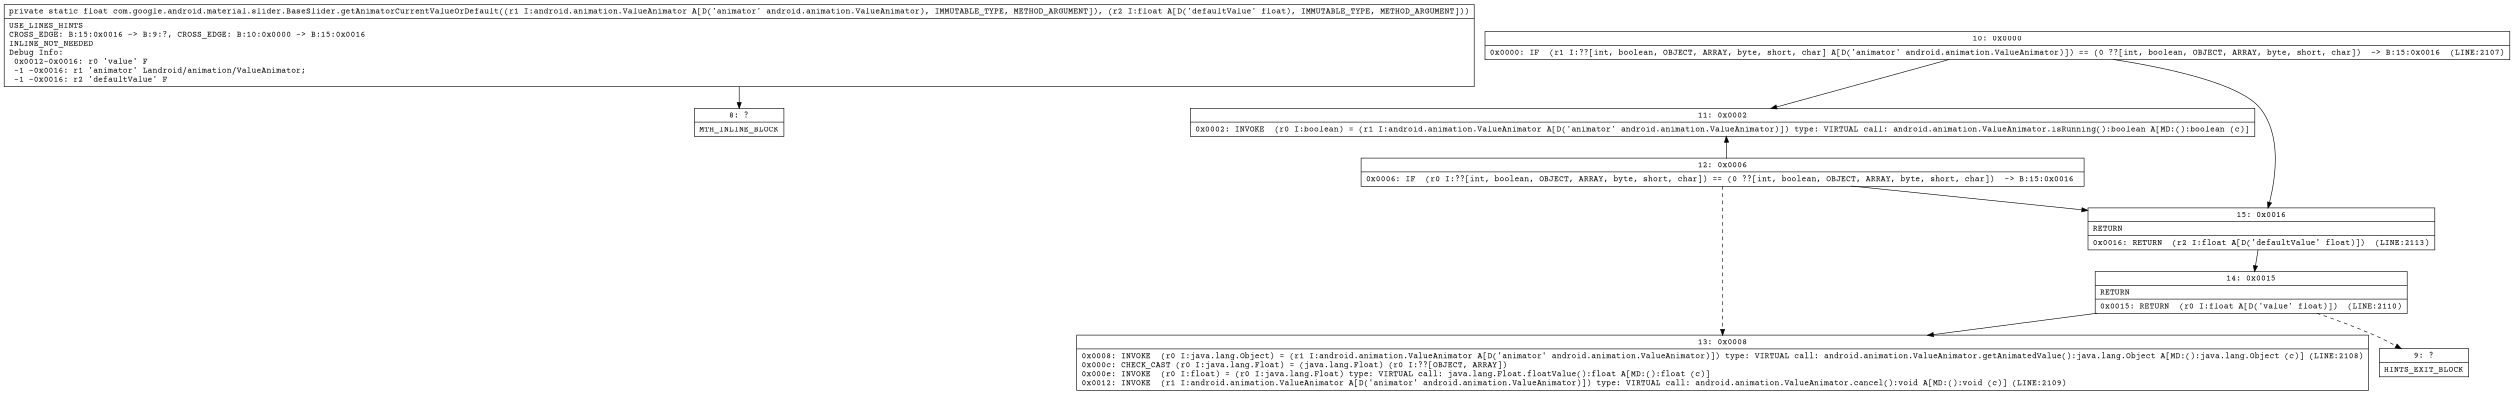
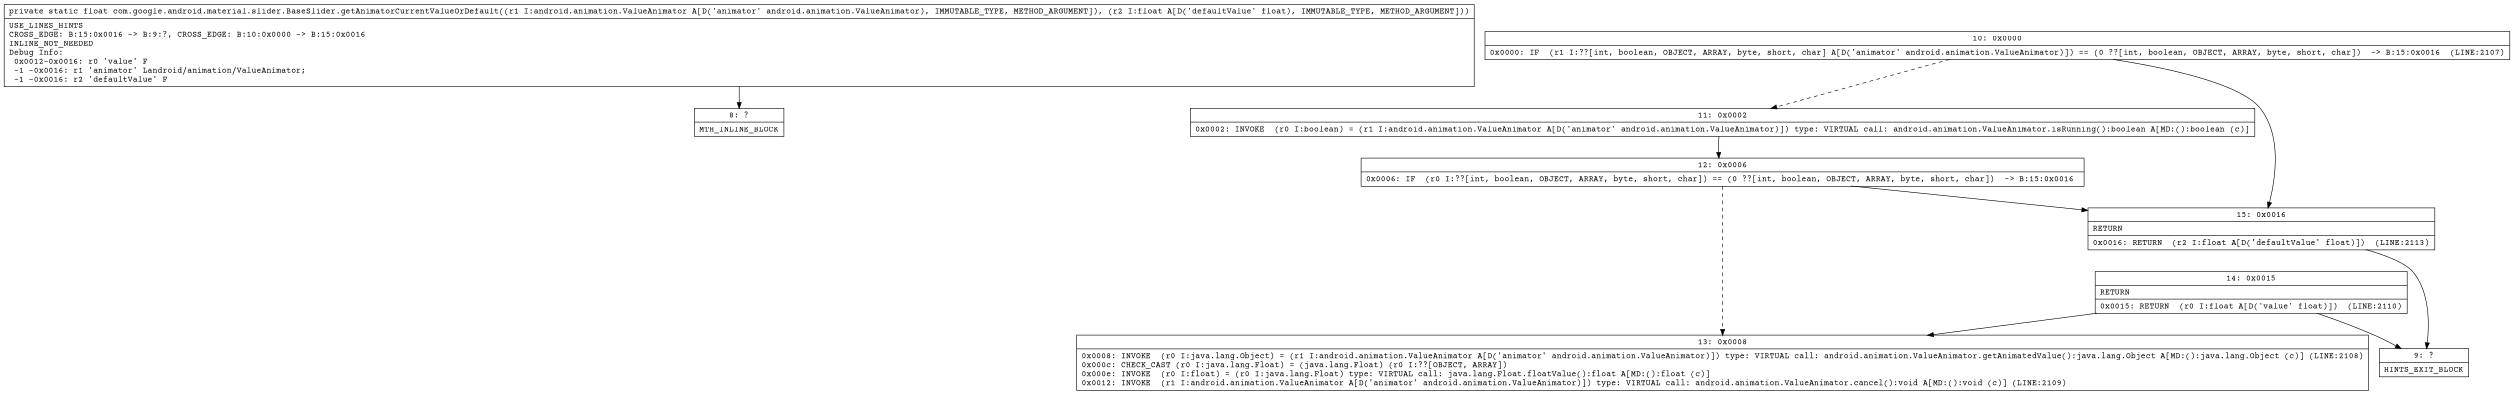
edge "10: 0x0000" -> "11: 0x0002": style solid -> dashed
edge "12: 0x0006" -> "11: 0x0002": reversed
edge "15: 0x0016" -> "14: 0x0015": now "15: 0x0016" -> "9: ?"
edge "14: 0x0015" -> "9: ?": style dashed -> solid
